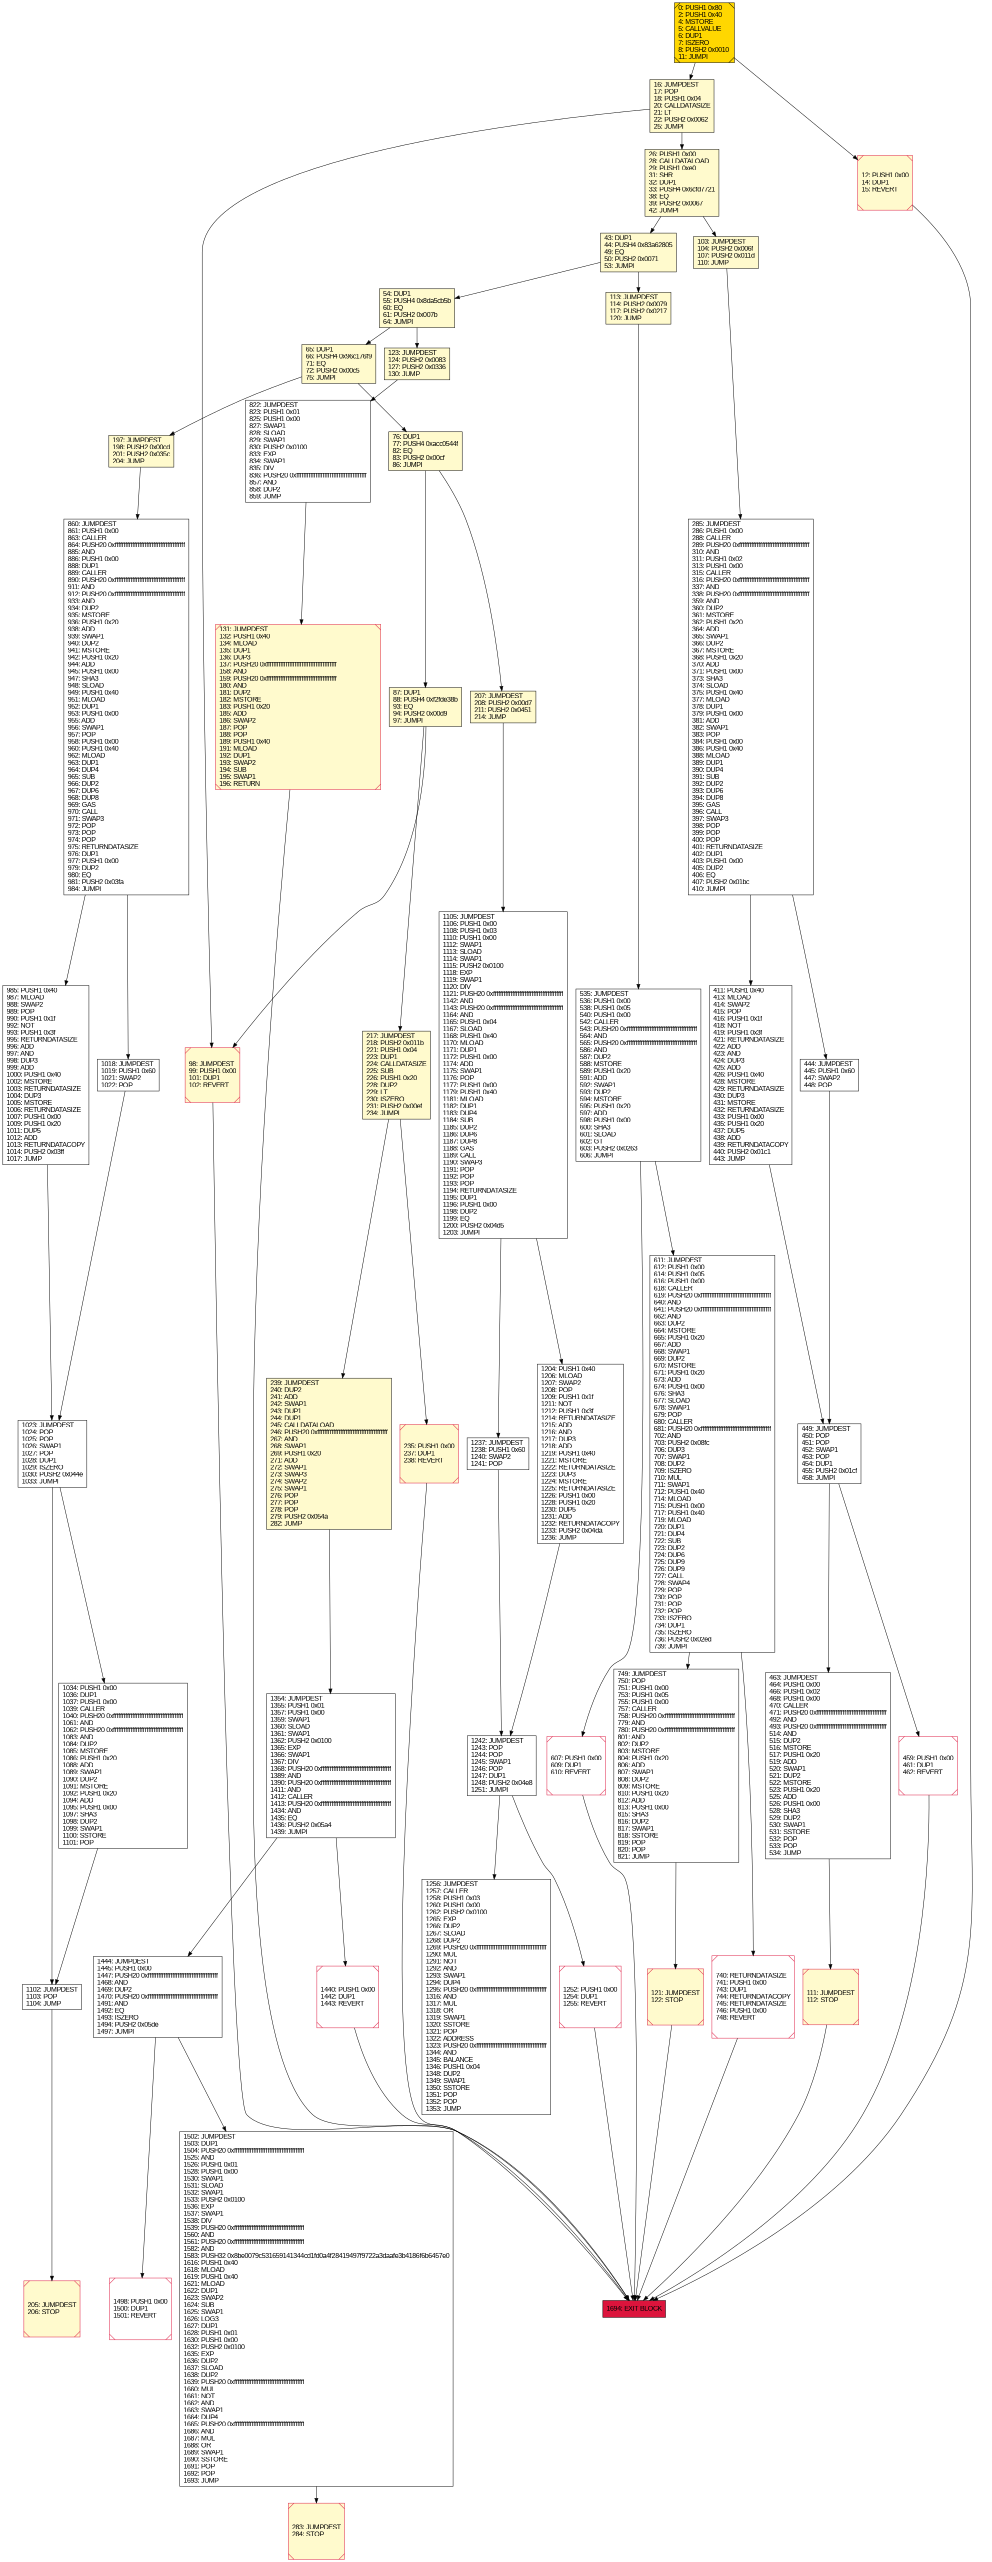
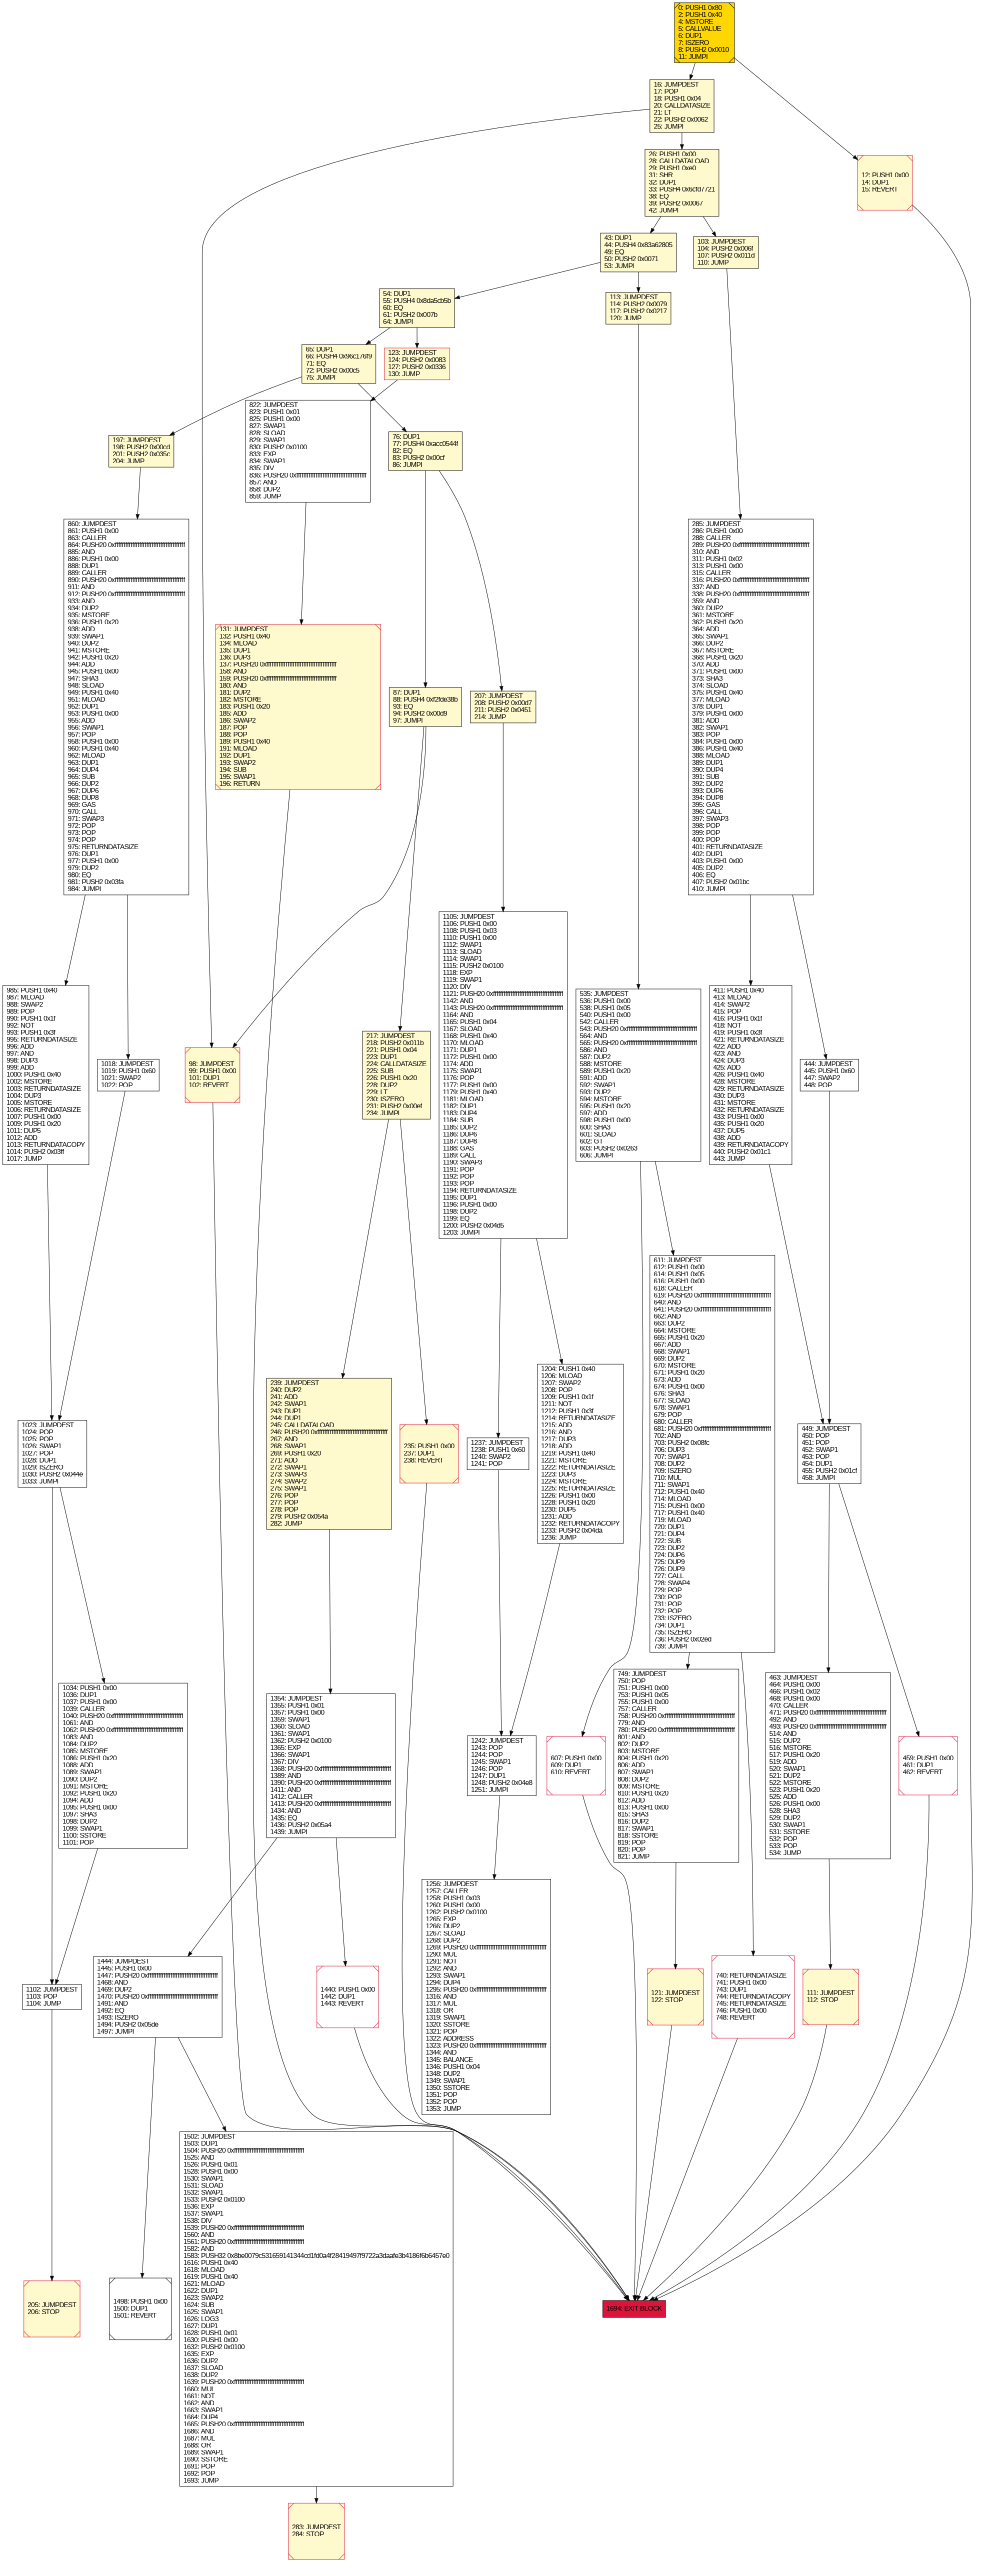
node "123: JUMPDEST 124: PUSH2 0x0083 127: PUSH2 0x0336 130: JUMP": color black -> crimson
node "1252: PUSH1 0x00 1254: DUP1 1255: REVERT": removed
node "1498: PUSH1 0x00 1500: DUP1 1501: REVERT": color crimson -> black
